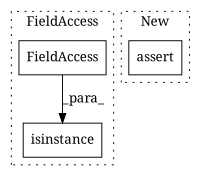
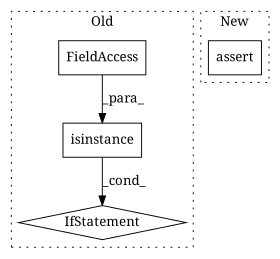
cluster "FieldAccess": label "FieldAccess" -> "Old"
node "IfStatement": added
